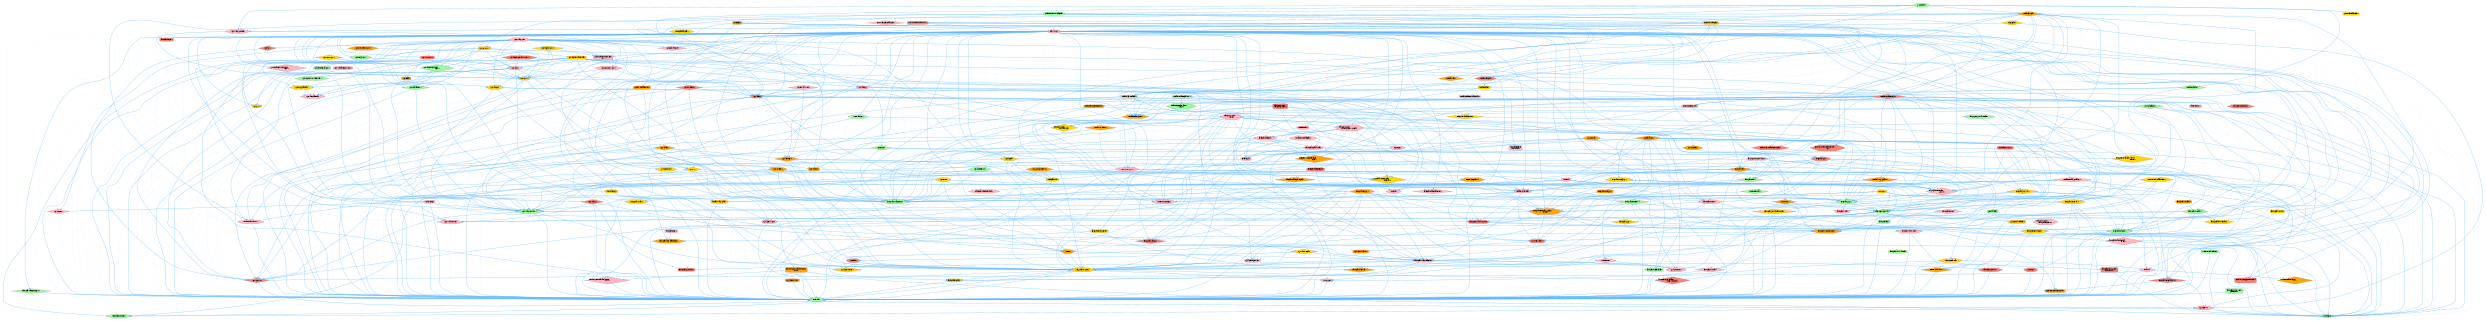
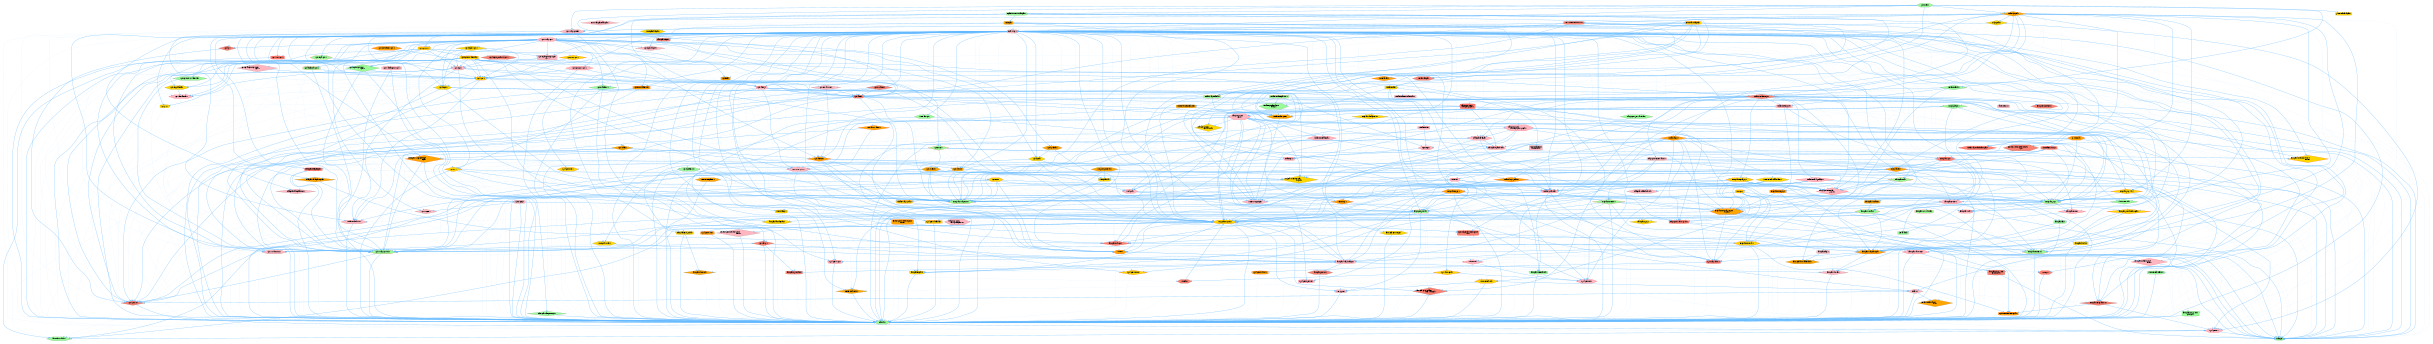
edge "Containers/StringView.h" -> "Traits/IsCharEncodingCompatible With.h": reversed
